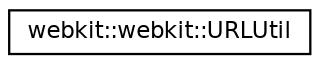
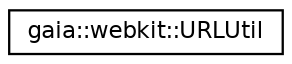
node "webkit::webkit::URLUtil": label "webkit::webkit::URLUtil" -> "gaia::webkit::URLUtil"
